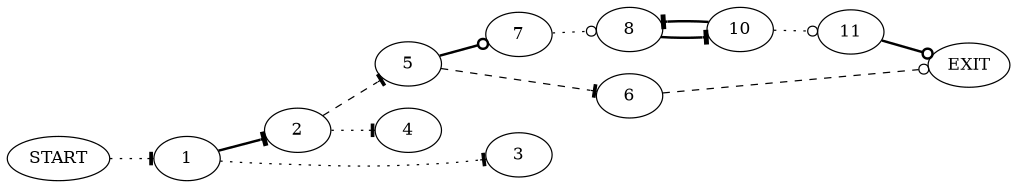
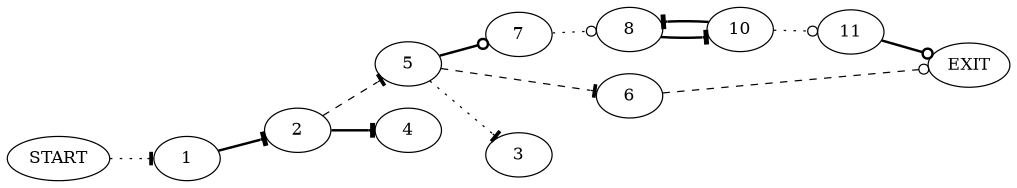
edge "2" -> "4": style dotted -> bold
edge "1" -> "3": now "5" -> "3"
